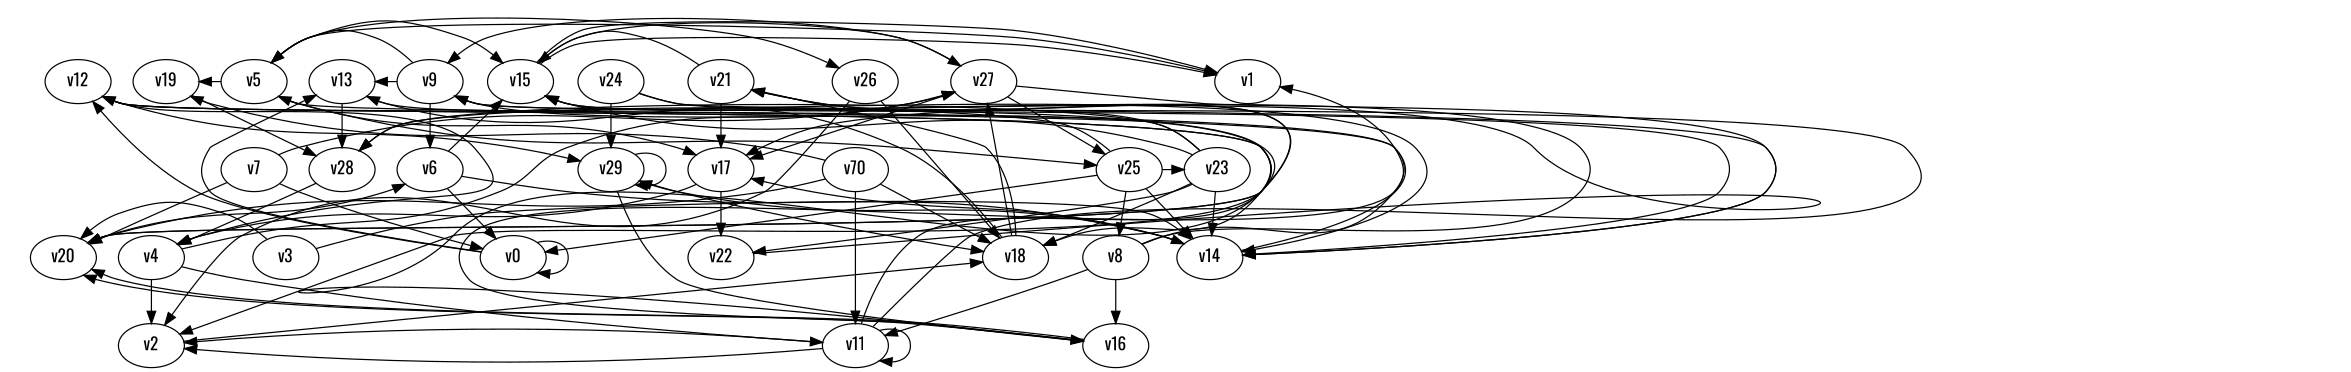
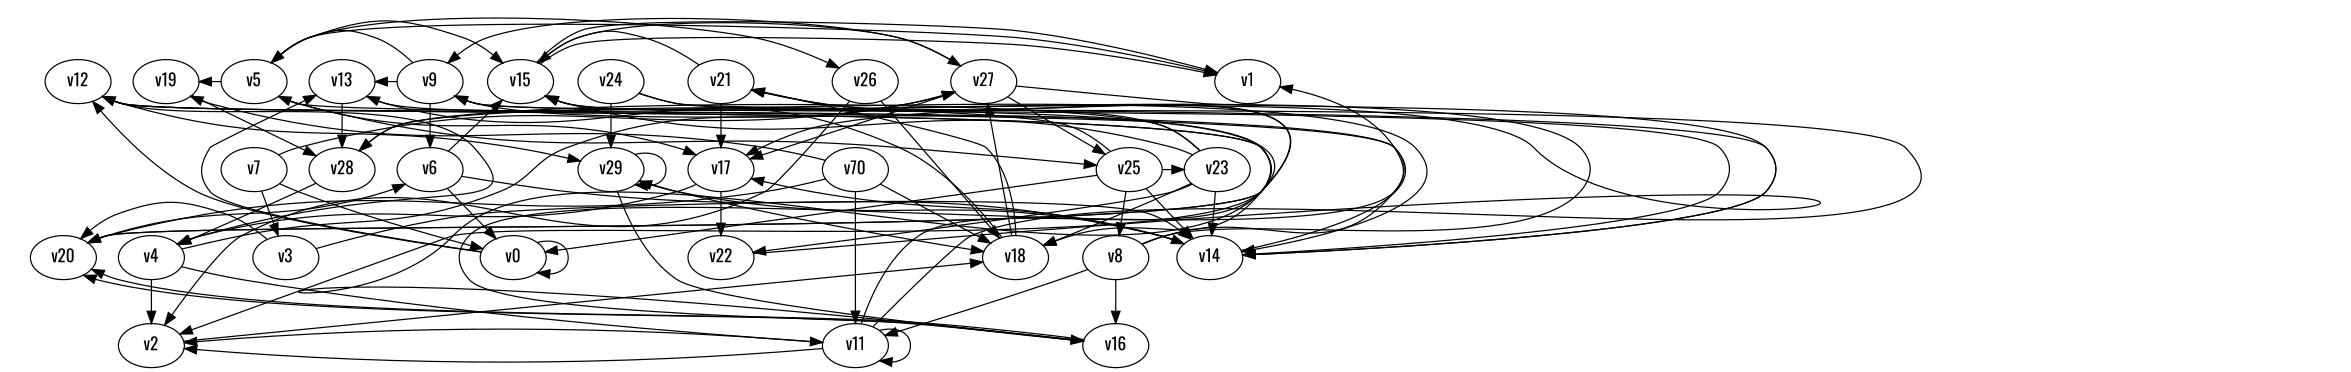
edge "v7" -> "v20": now "v7" -> "v3"
